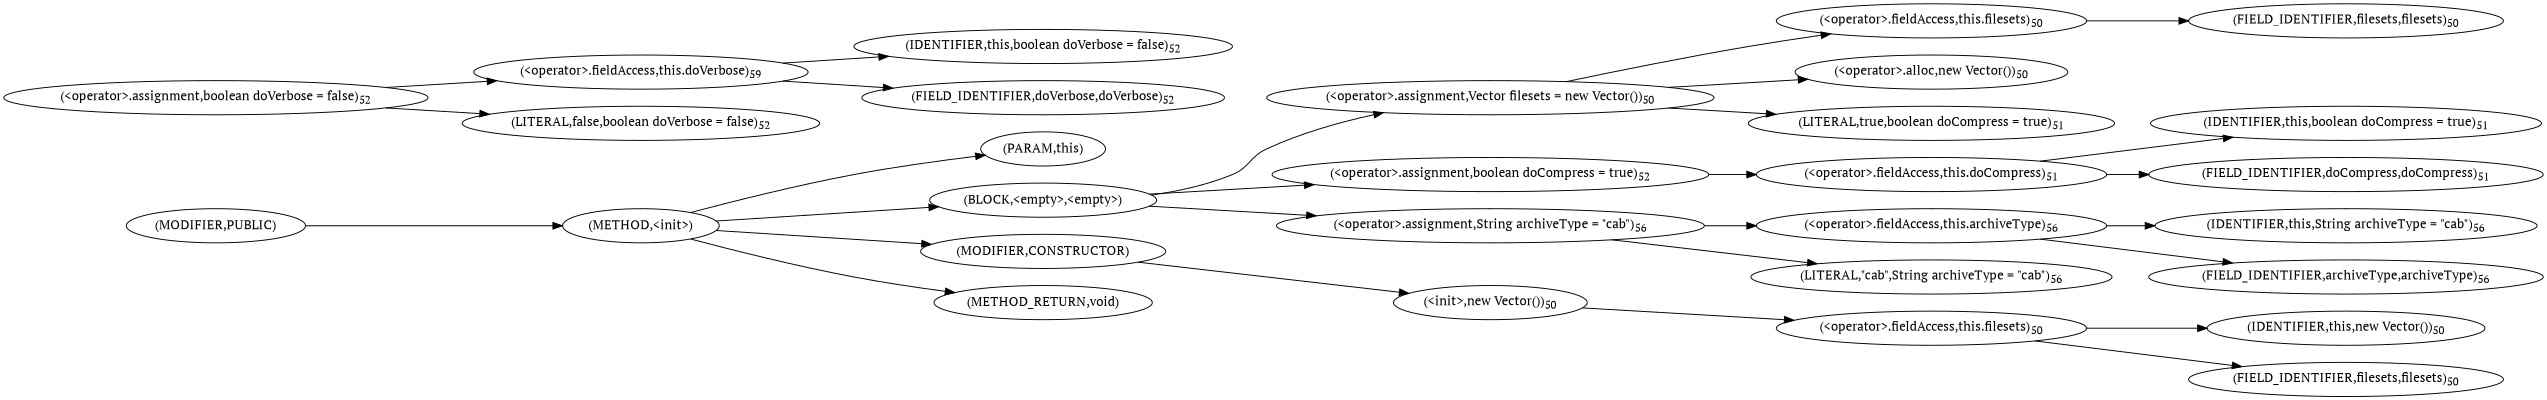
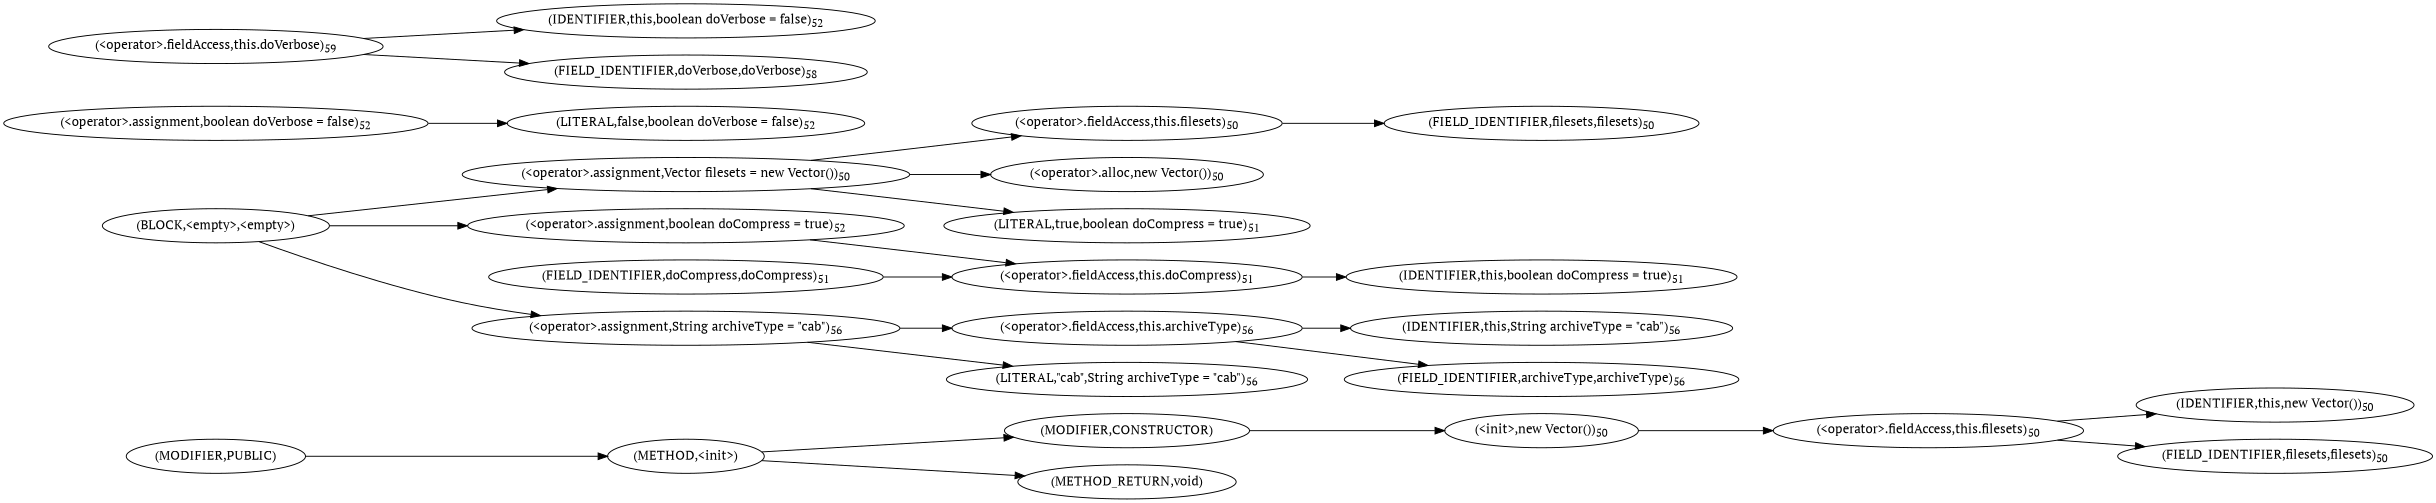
edge "(<operator>.assignment,boolean doVerbose = false)" -> "(<operator>.fieldAccess,this.doVerbose)": removed
node "(FIELD_IDENTIFIER,doVerbose,doVerbose)": text "52" -> "58"
node "(PARAM,this)": removed
edge "(<operator>.fieldAccess,this.doCompress)" -> "(FIELD_IDENTIFIER,doCompress,doCompress)": reversed
edge "(METHOD,<init>)" -> "(BLOCK,<empty>,<empty>)": removed
